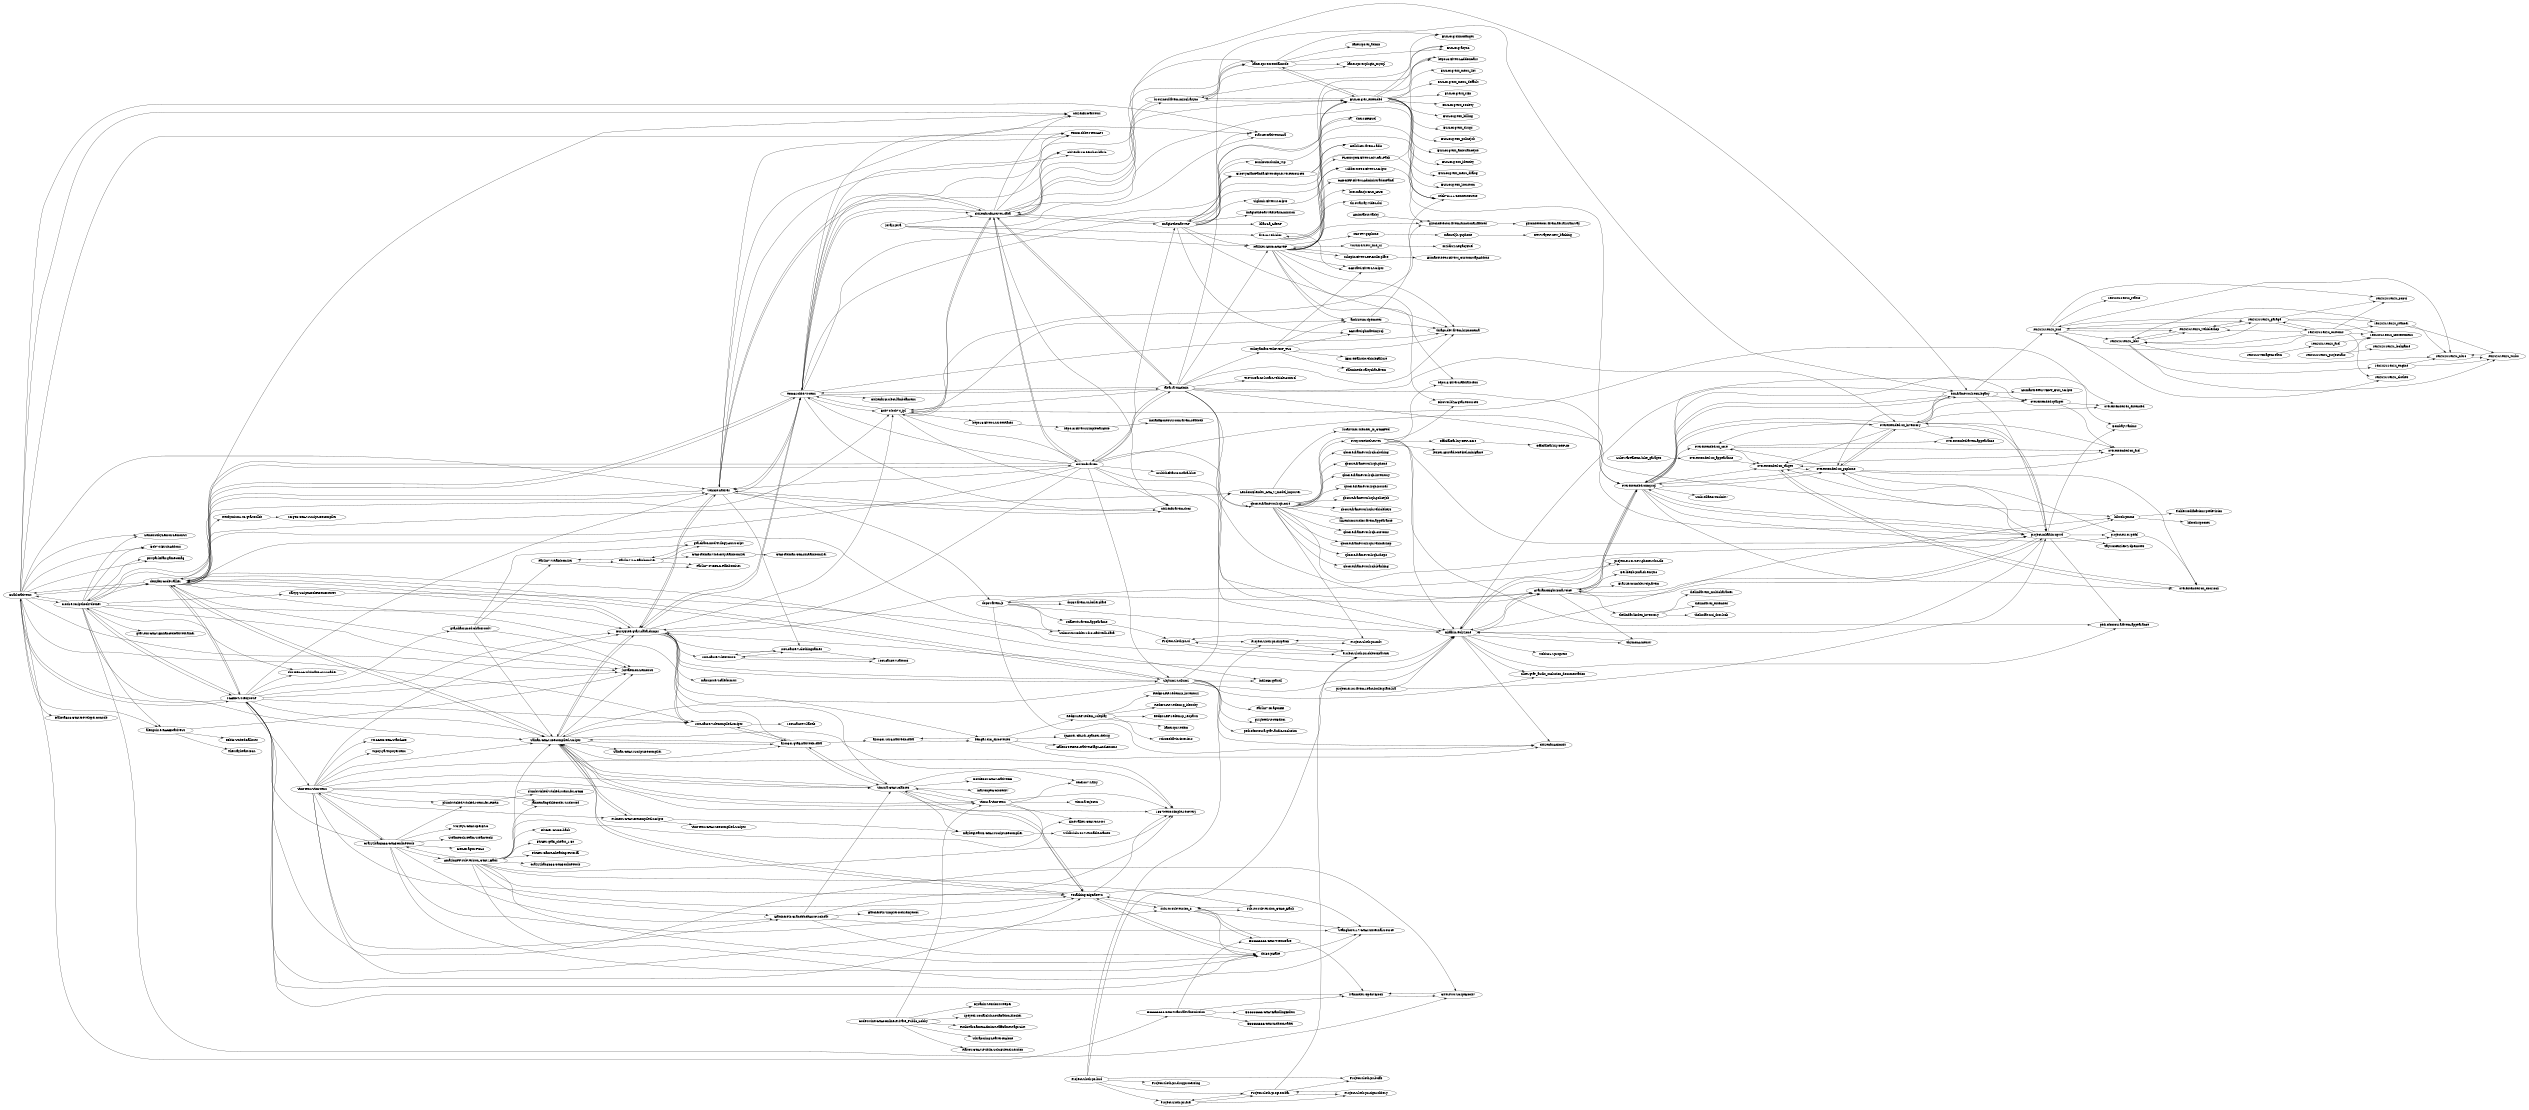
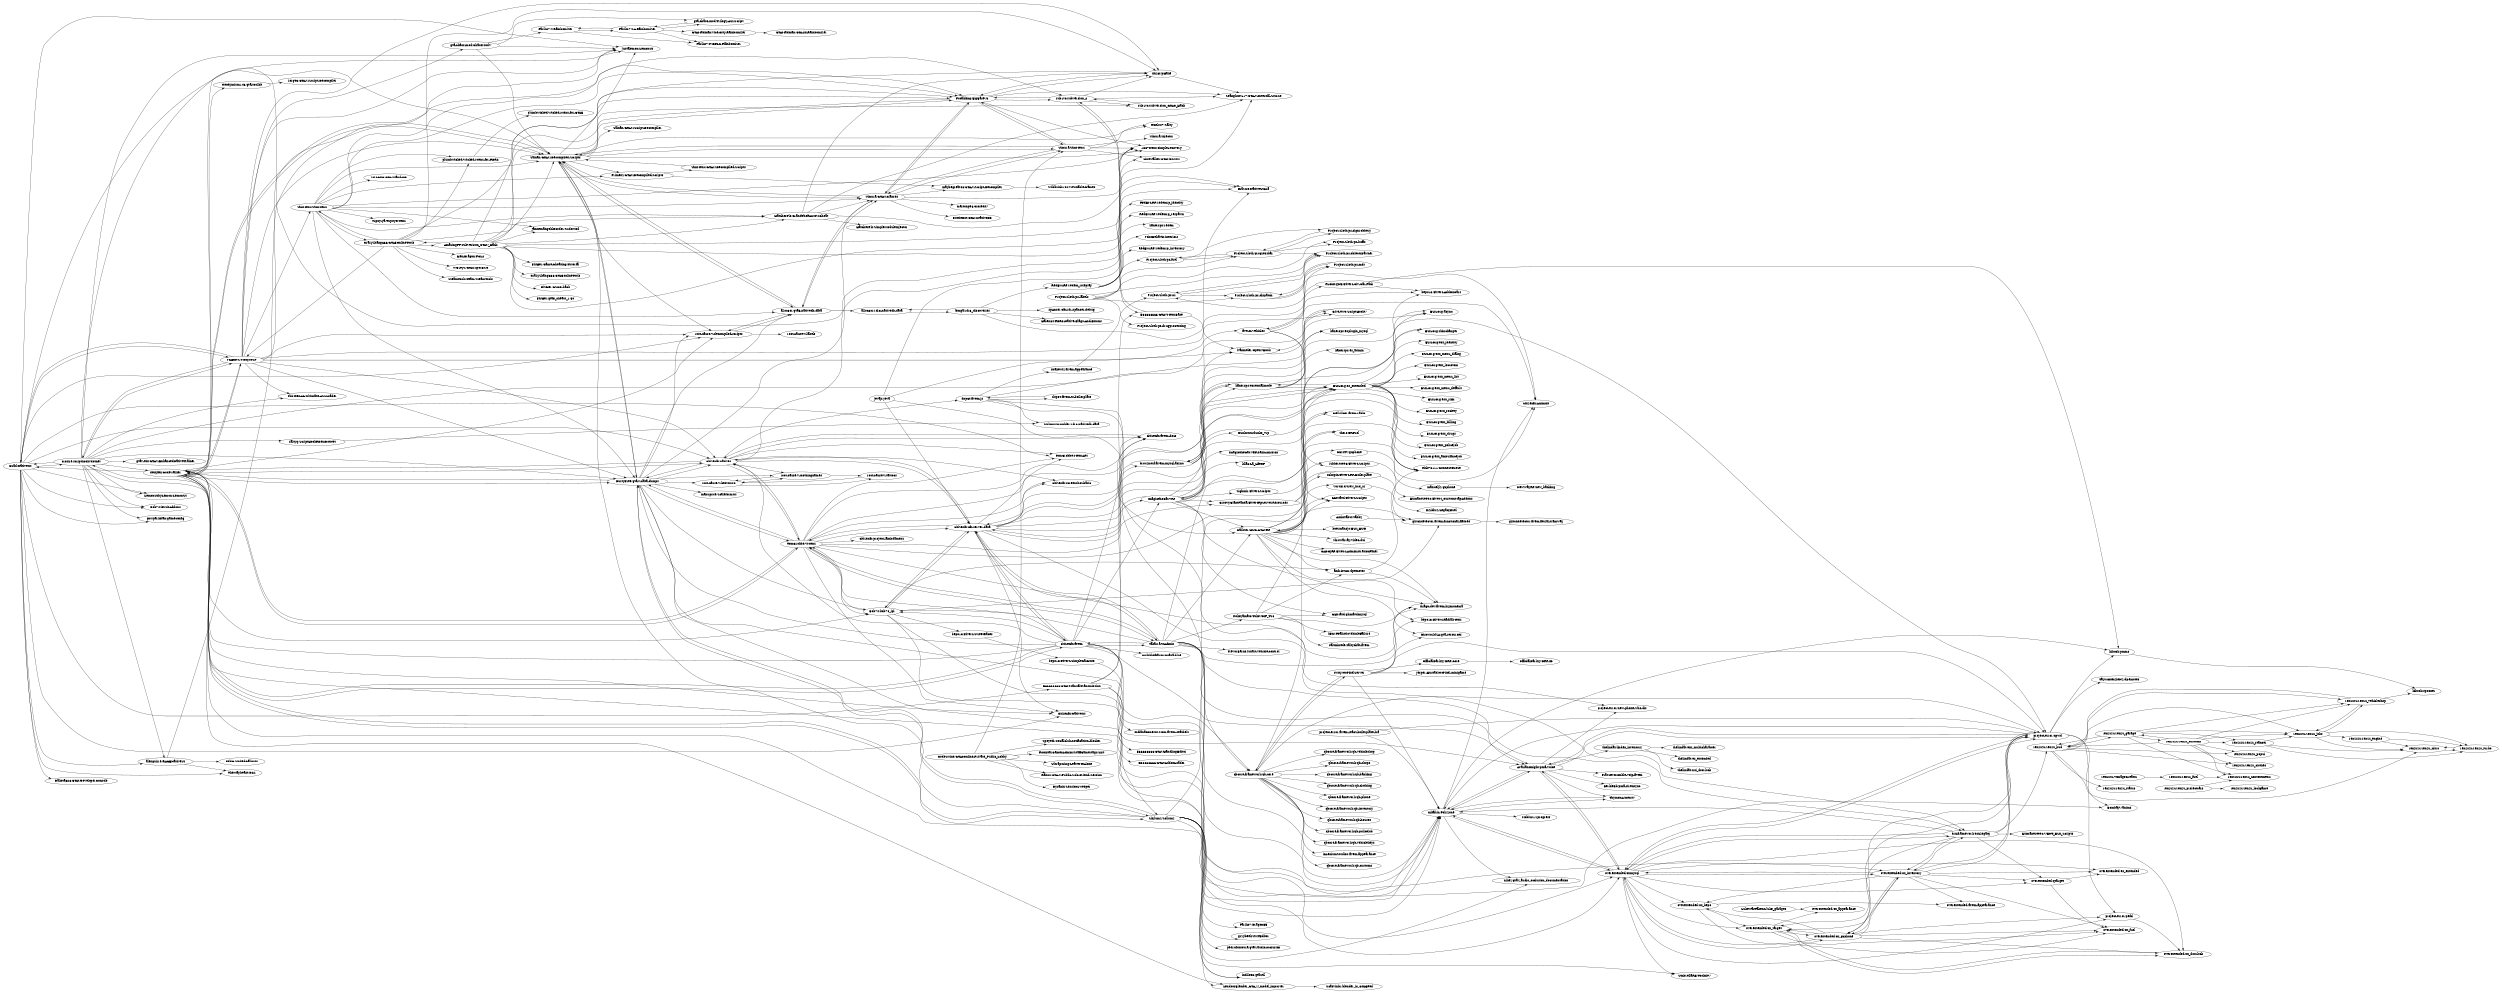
edge "Pocakking/BigBaseV2" -> "Yimura/YimMenu": added
edge "renzuzu/renzu_garage" -> "renzuzu/renzu_popui": removed
edge "renzuzu/renzu_vehicleshop" -> "renzuzu/renzu_garage": now "renzuzu/renzu_vehicleshop" -> "kibook/spooner"
node "overextended/ox_core": label "overextended/ox_core" -> "overextended/ox_bepo"
edge "overextended/ox_appearance" -> "overextended/ox_target": reversed
node "vehicle/natives": label "vehicle/natives" -> "citizenfx/natives"
node "PickleModifications/ptelevision": removed
node "project-mkafrin/npwd": label "project-mkafrin/npwd" -> "project-error/npwd"
edge "Guad/NativeUI" -> "dexyfex/CodeWalker": now "Guad/NativeUI" -> "TheMaybeast/DLS"
node "pedr0fontoura/fivem-appearance": removed
edge "DurtyFree/gta-v-data-dumps" -> "femga/rdr3_discoveries": removed
edge "Primexz/GTAV-Decompiled-Scripts" -> "Sainan/GTA-V-Decompiled-Scripts": now "YimMenu/GTA-V-Decompiled-Scripts" -> "Sainan/GTA-V-Decompiled-Scripts"
edge "Skylumz/Sollumz" -> "UmbrellaRE/ToolKitV": added
node "Project-Sloth/ps-hud": label "Project-Sloth/ps-hud" -> "Project-Sloth/ps-labels"
